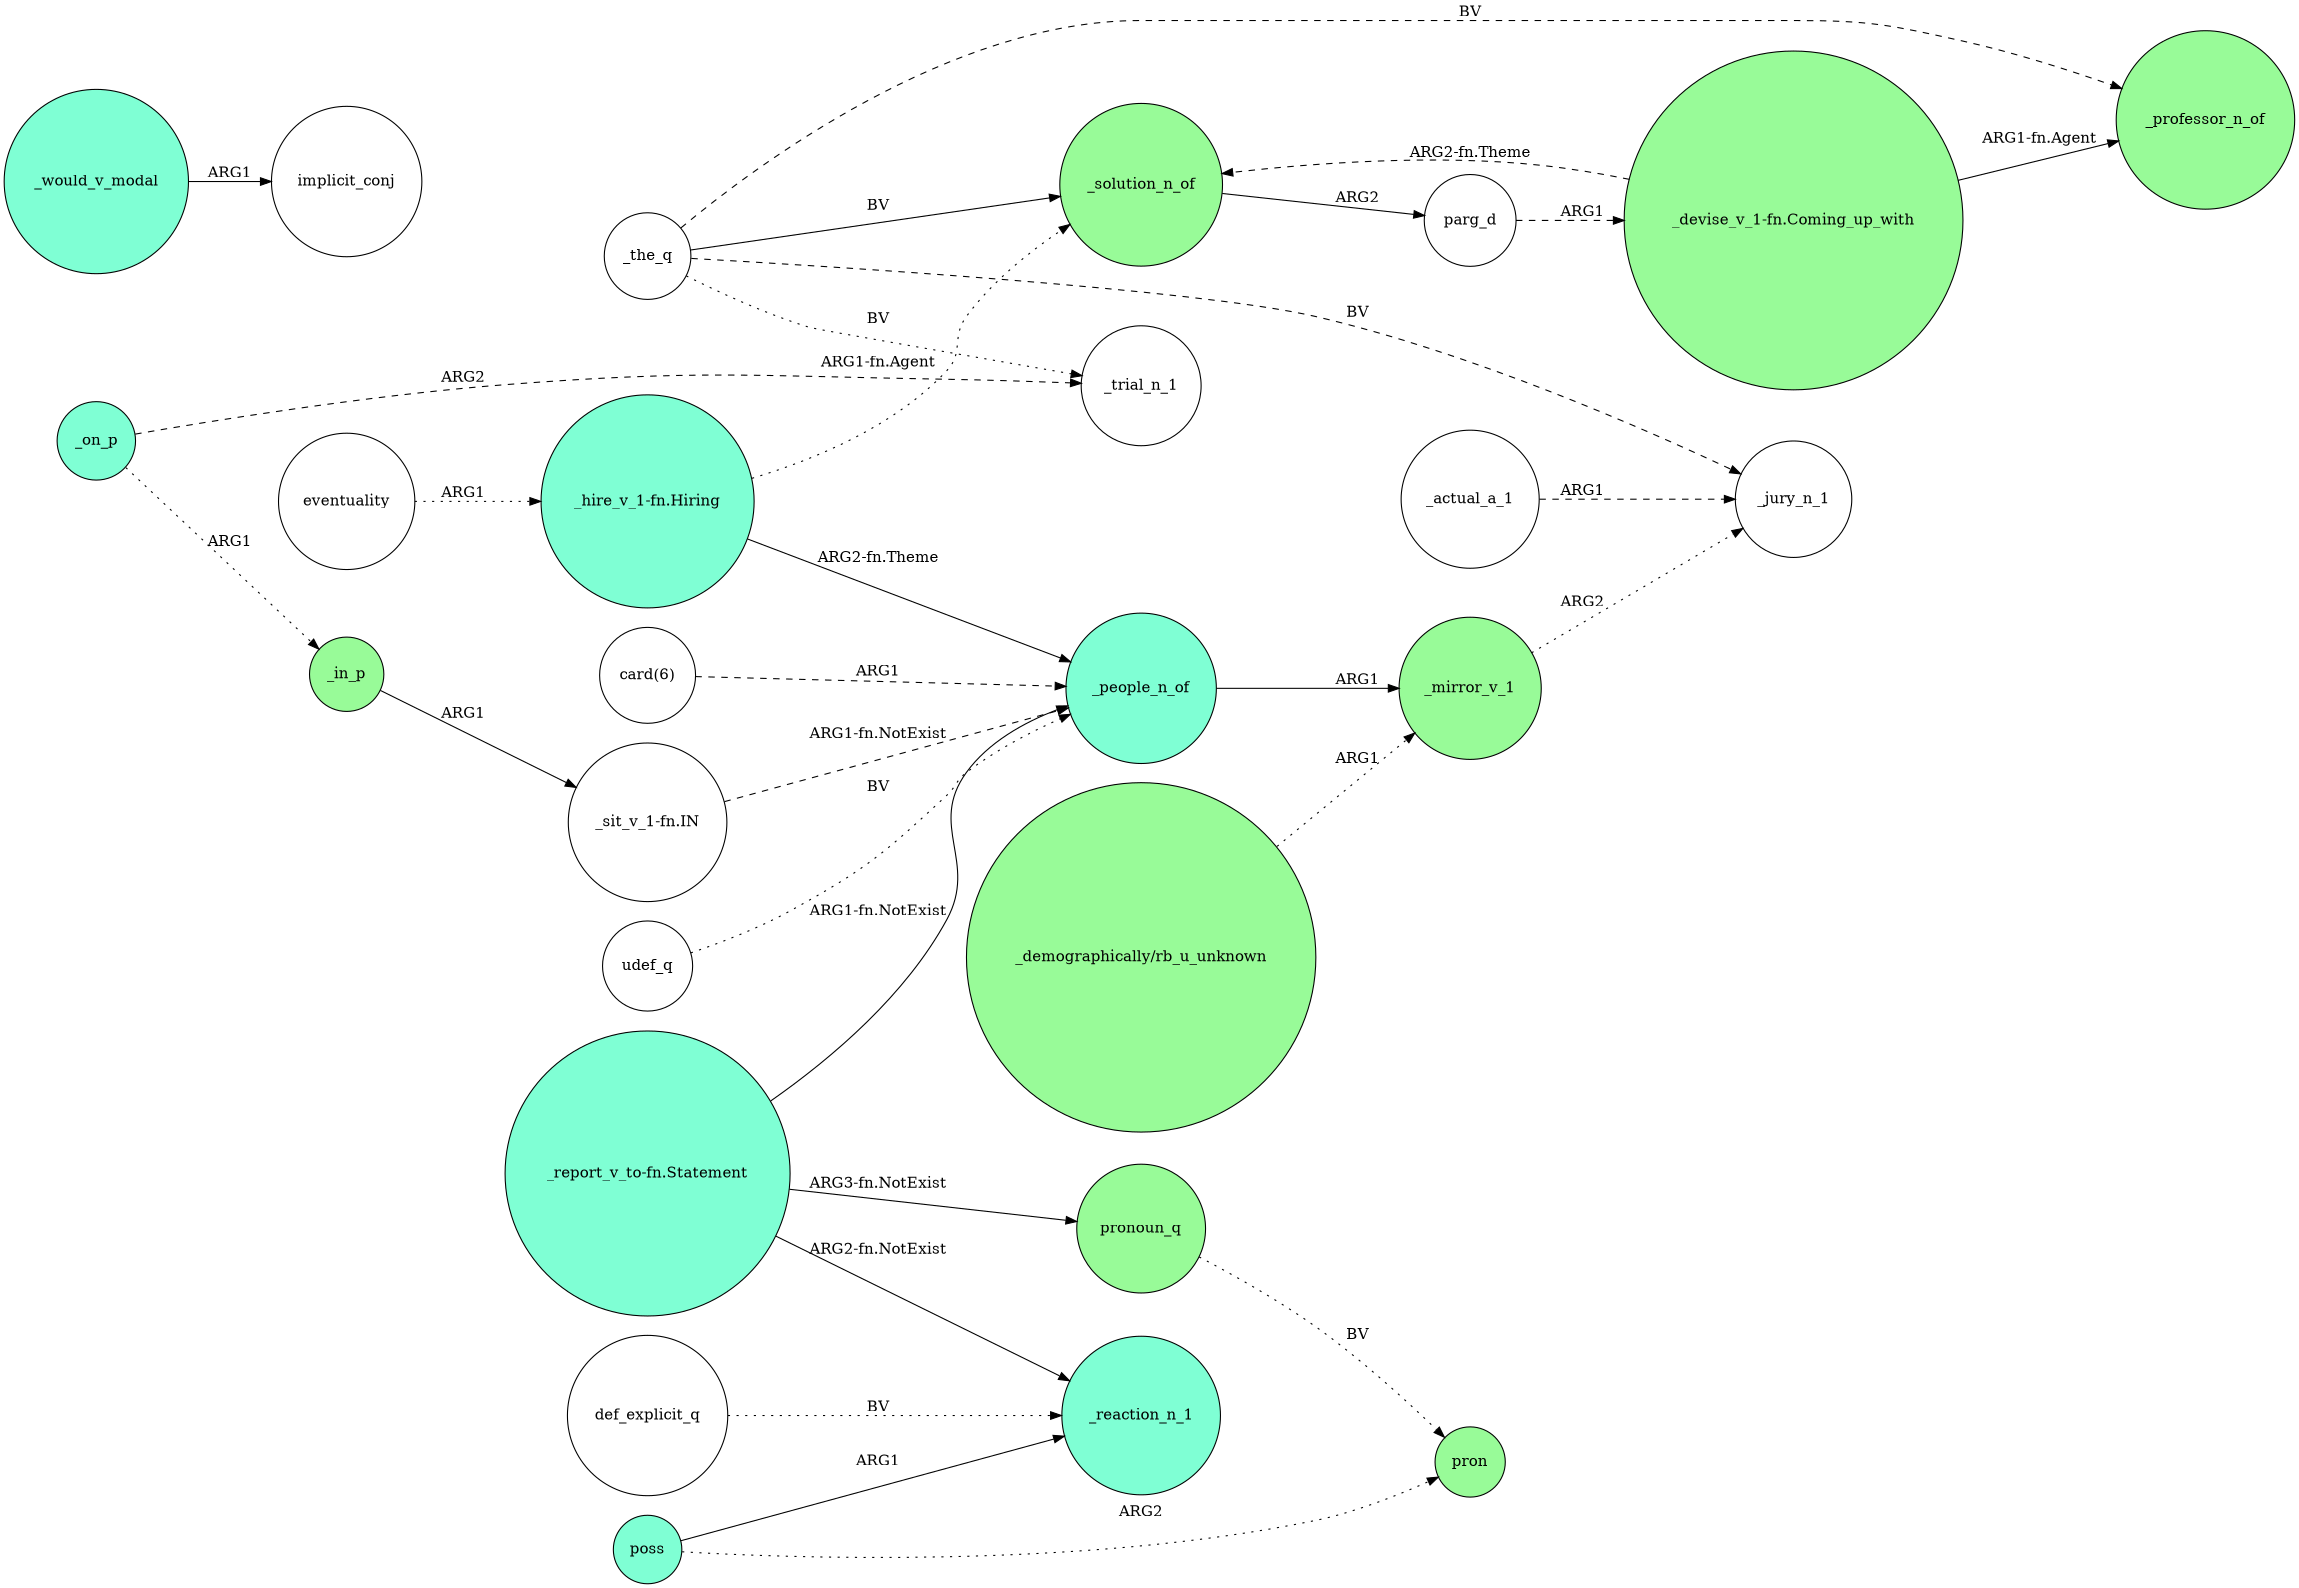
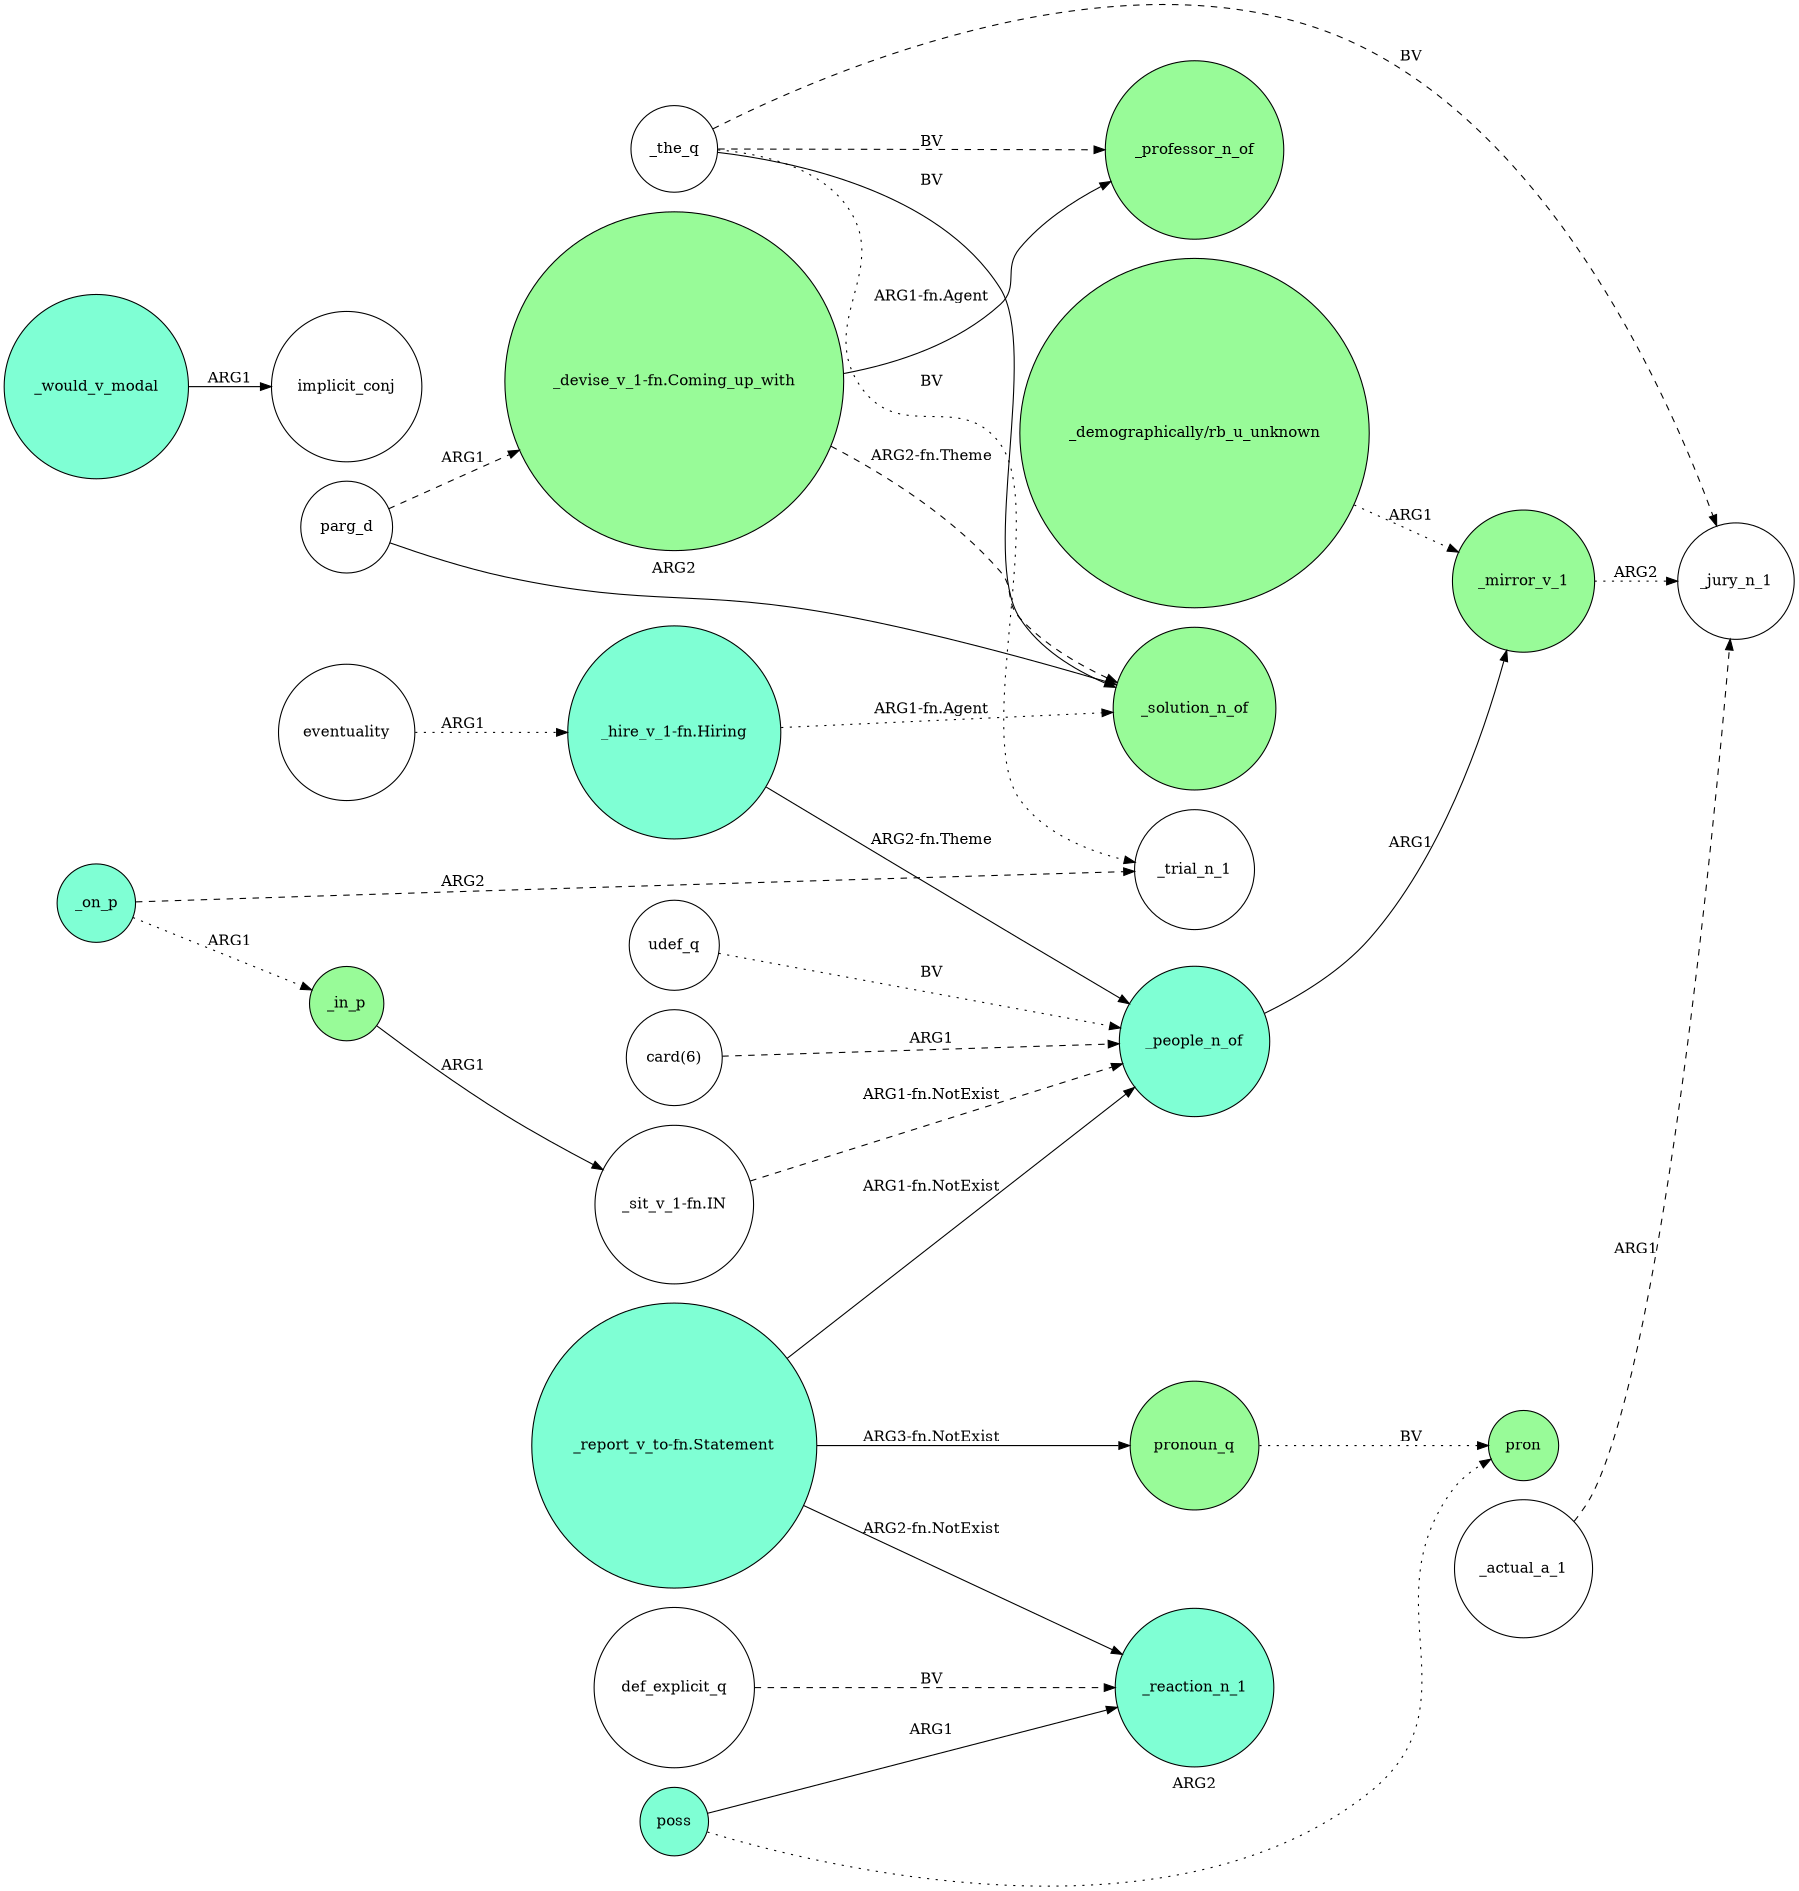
edge "_solution_n_of" -> "parg_d": reversed
edge "def_explicit_q" -> "_reaction_n_1": style dotted -> dashed
